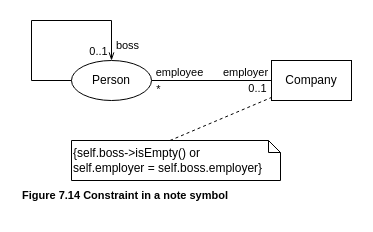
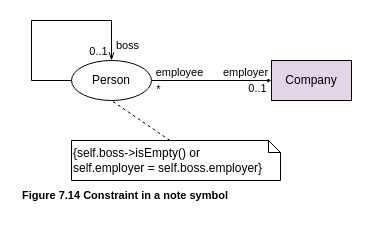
edge "Person" -- "Company": arrowhead none -> open
node "Company": fillcolor #ffffff -> #e1d5e7
edge "Company" -- "{self.boss->isEmpty() or self.employer = self.boss.employer}": now "Person" -- "{self.boss->isEmpty() or self.employer = self.boss.employer}"
